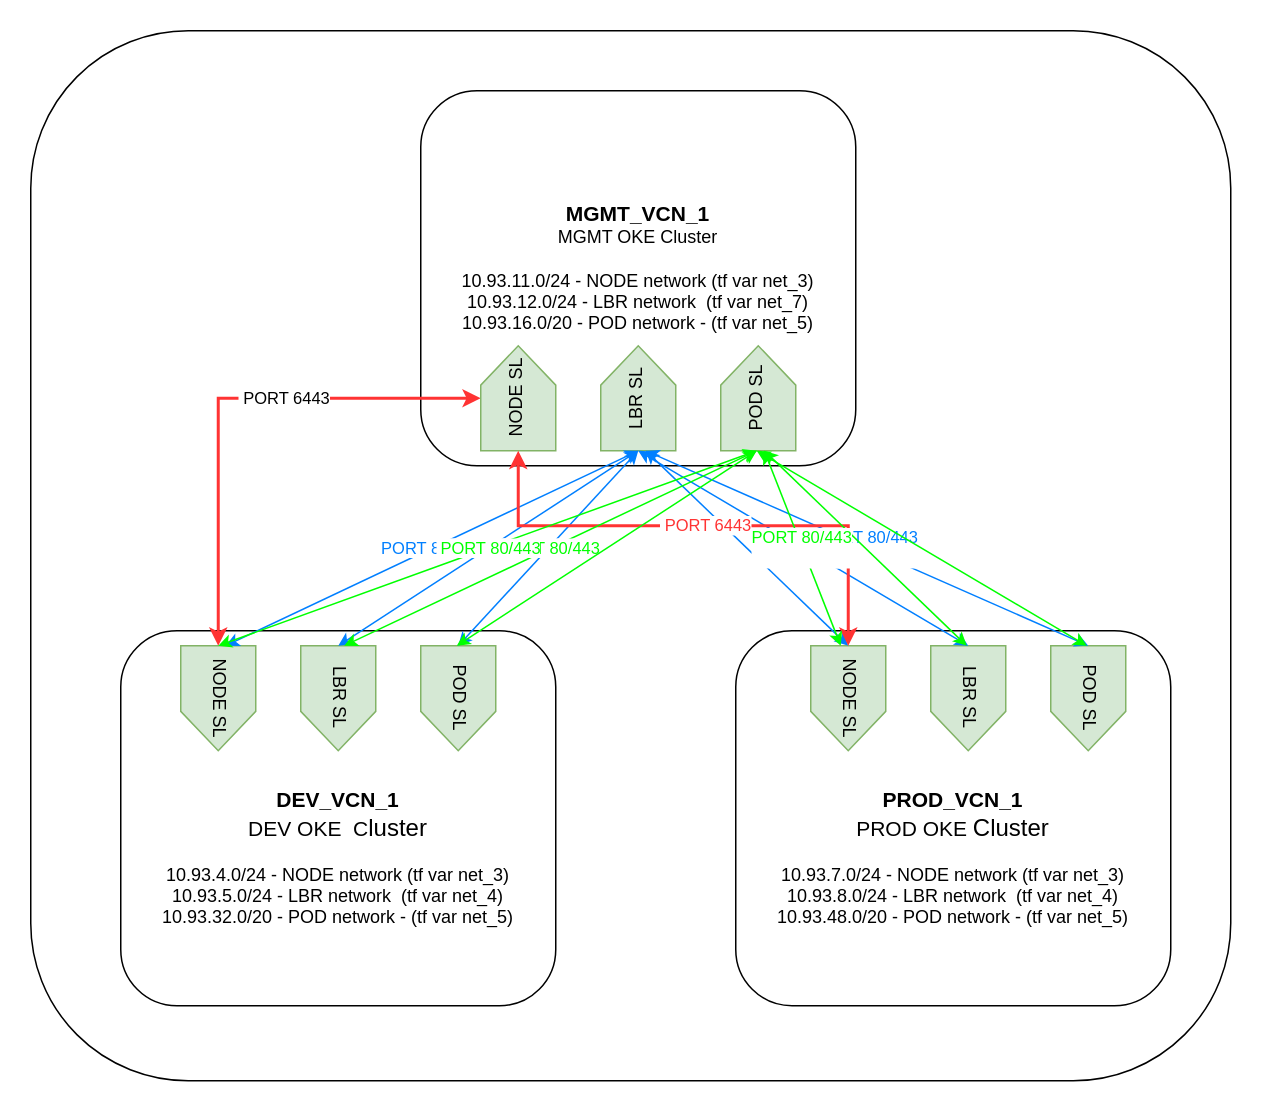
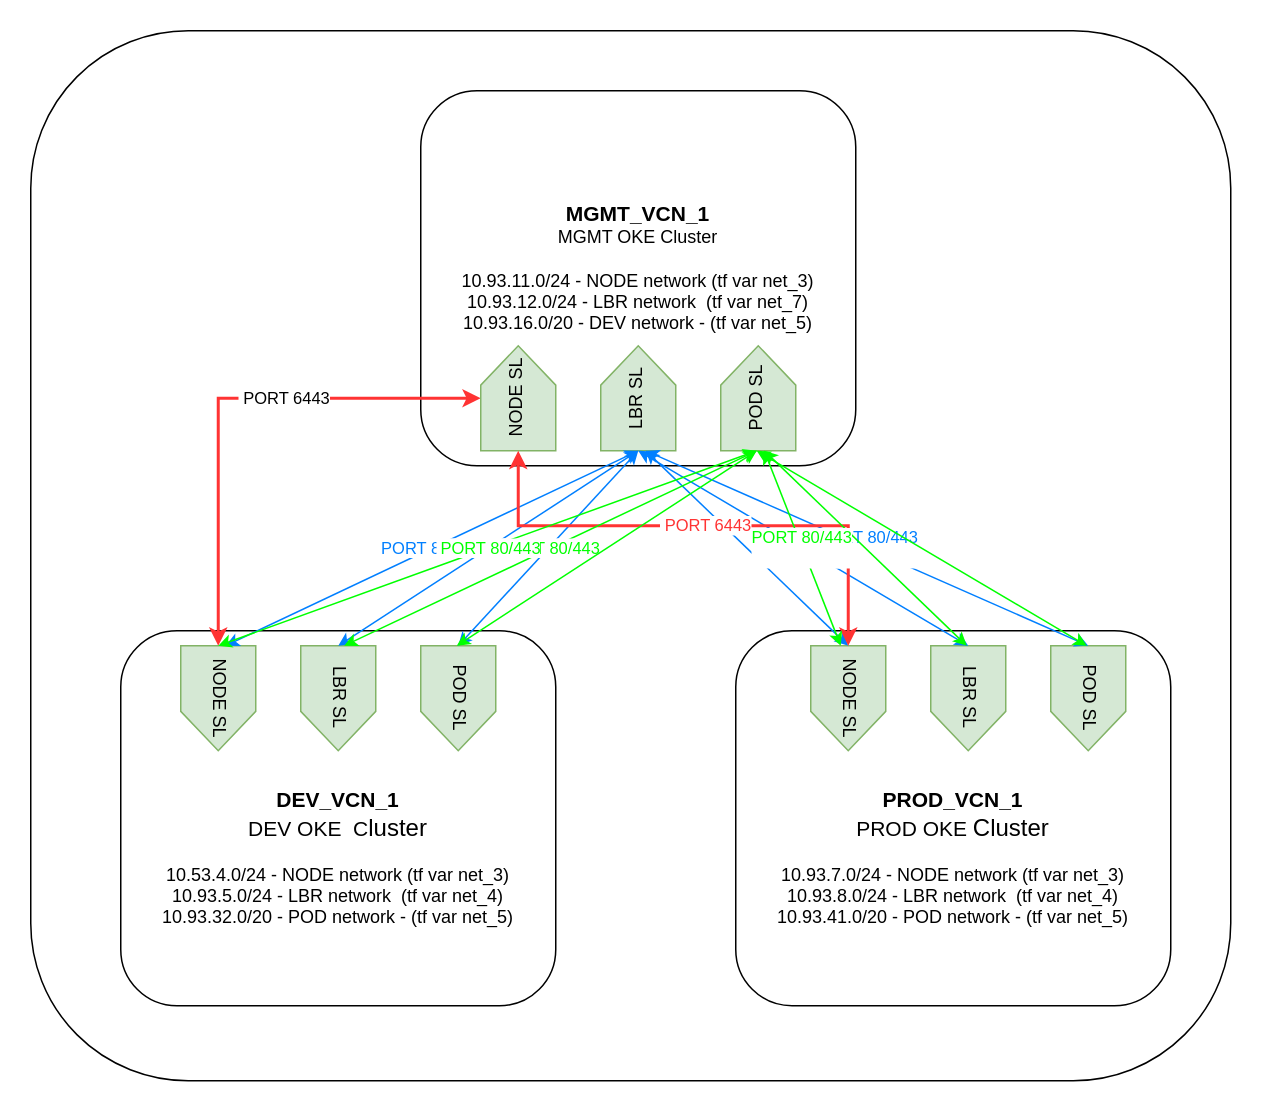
node "MGMT_VCN_1 MGMT OKE Cluster 10.93.11.0/24 - NODE network (tf var net_3) 10.93.12.0/24 - LBR network (tf var net_7) 10.93.16.0/20 - POD network - (tf var net_5)": label "MGMT_VCN_1 MGMT OKE Cluster 10.93.11.0/24 - NODE network (tf var net_3) 10.93.12.0/24 - LBR network (tf var net_7) 10.93.16.0/20 - POD network - (tf var net_5)" -> "MGMT_VCN_1 MGMT OKE Cluster 10.93.11.0/24 - NODE network (tf var net_3) 10.93.12.0/24 - LBR network (tf var net_7) 10.93.16.0/20 - DEV network - (tf var net_5)"
node "DEV_VCN_1 DEV OKE Cluster 10.93.4.0/24 - NODE network (tf var net_3) 10.93.5.0/24 - LBR network (tf var net_4) 10.93.32.0/20 - POD network - (tf var net_5)": label "DEV_VCN_1 DEV OKE Cluster 10.93.4.0/24 - NODE network (tf var net_3) 10.93.5.0/24 - LBR network (tf var net_4) 10.93.32.0/20 - POD network - (tf var net_5)" -> "DEV_VCN_1 DEV OKE Cluster 10.53.4.0/24 - NODE network (tf var net_3) 10.93.5.0/24 - LBR network (tf var net_4) 10.93.32.0/20 - POD network - (tf var net_5)"
node "PROD_VCN_1 PROD OKE Cluster 10.93.7.0/24 - NODE network (tf var net_3) 10.93.8.0/24 - LBR network (tf var net_4) 10.93.48.0/20 - POD network - (tf var net_5)": label "PROD_VCN_1 PROD OKE Cluster 10.93.7.0/24 - NODE network (tf var net_3) 10.93.8.0/24 - LBR network (tf var net_4) 10.93.48.0/20 - POD network - (tf var net_5)" -> "PROD_VCN_1 PROD OKE Cluster 10.93.7.0/24 - NODE network (tf var net_3) 10.93.8.0/24 - LBR network (tf var net_4) 10.93.41.0/20 - POD network - (tf var net_5)"
